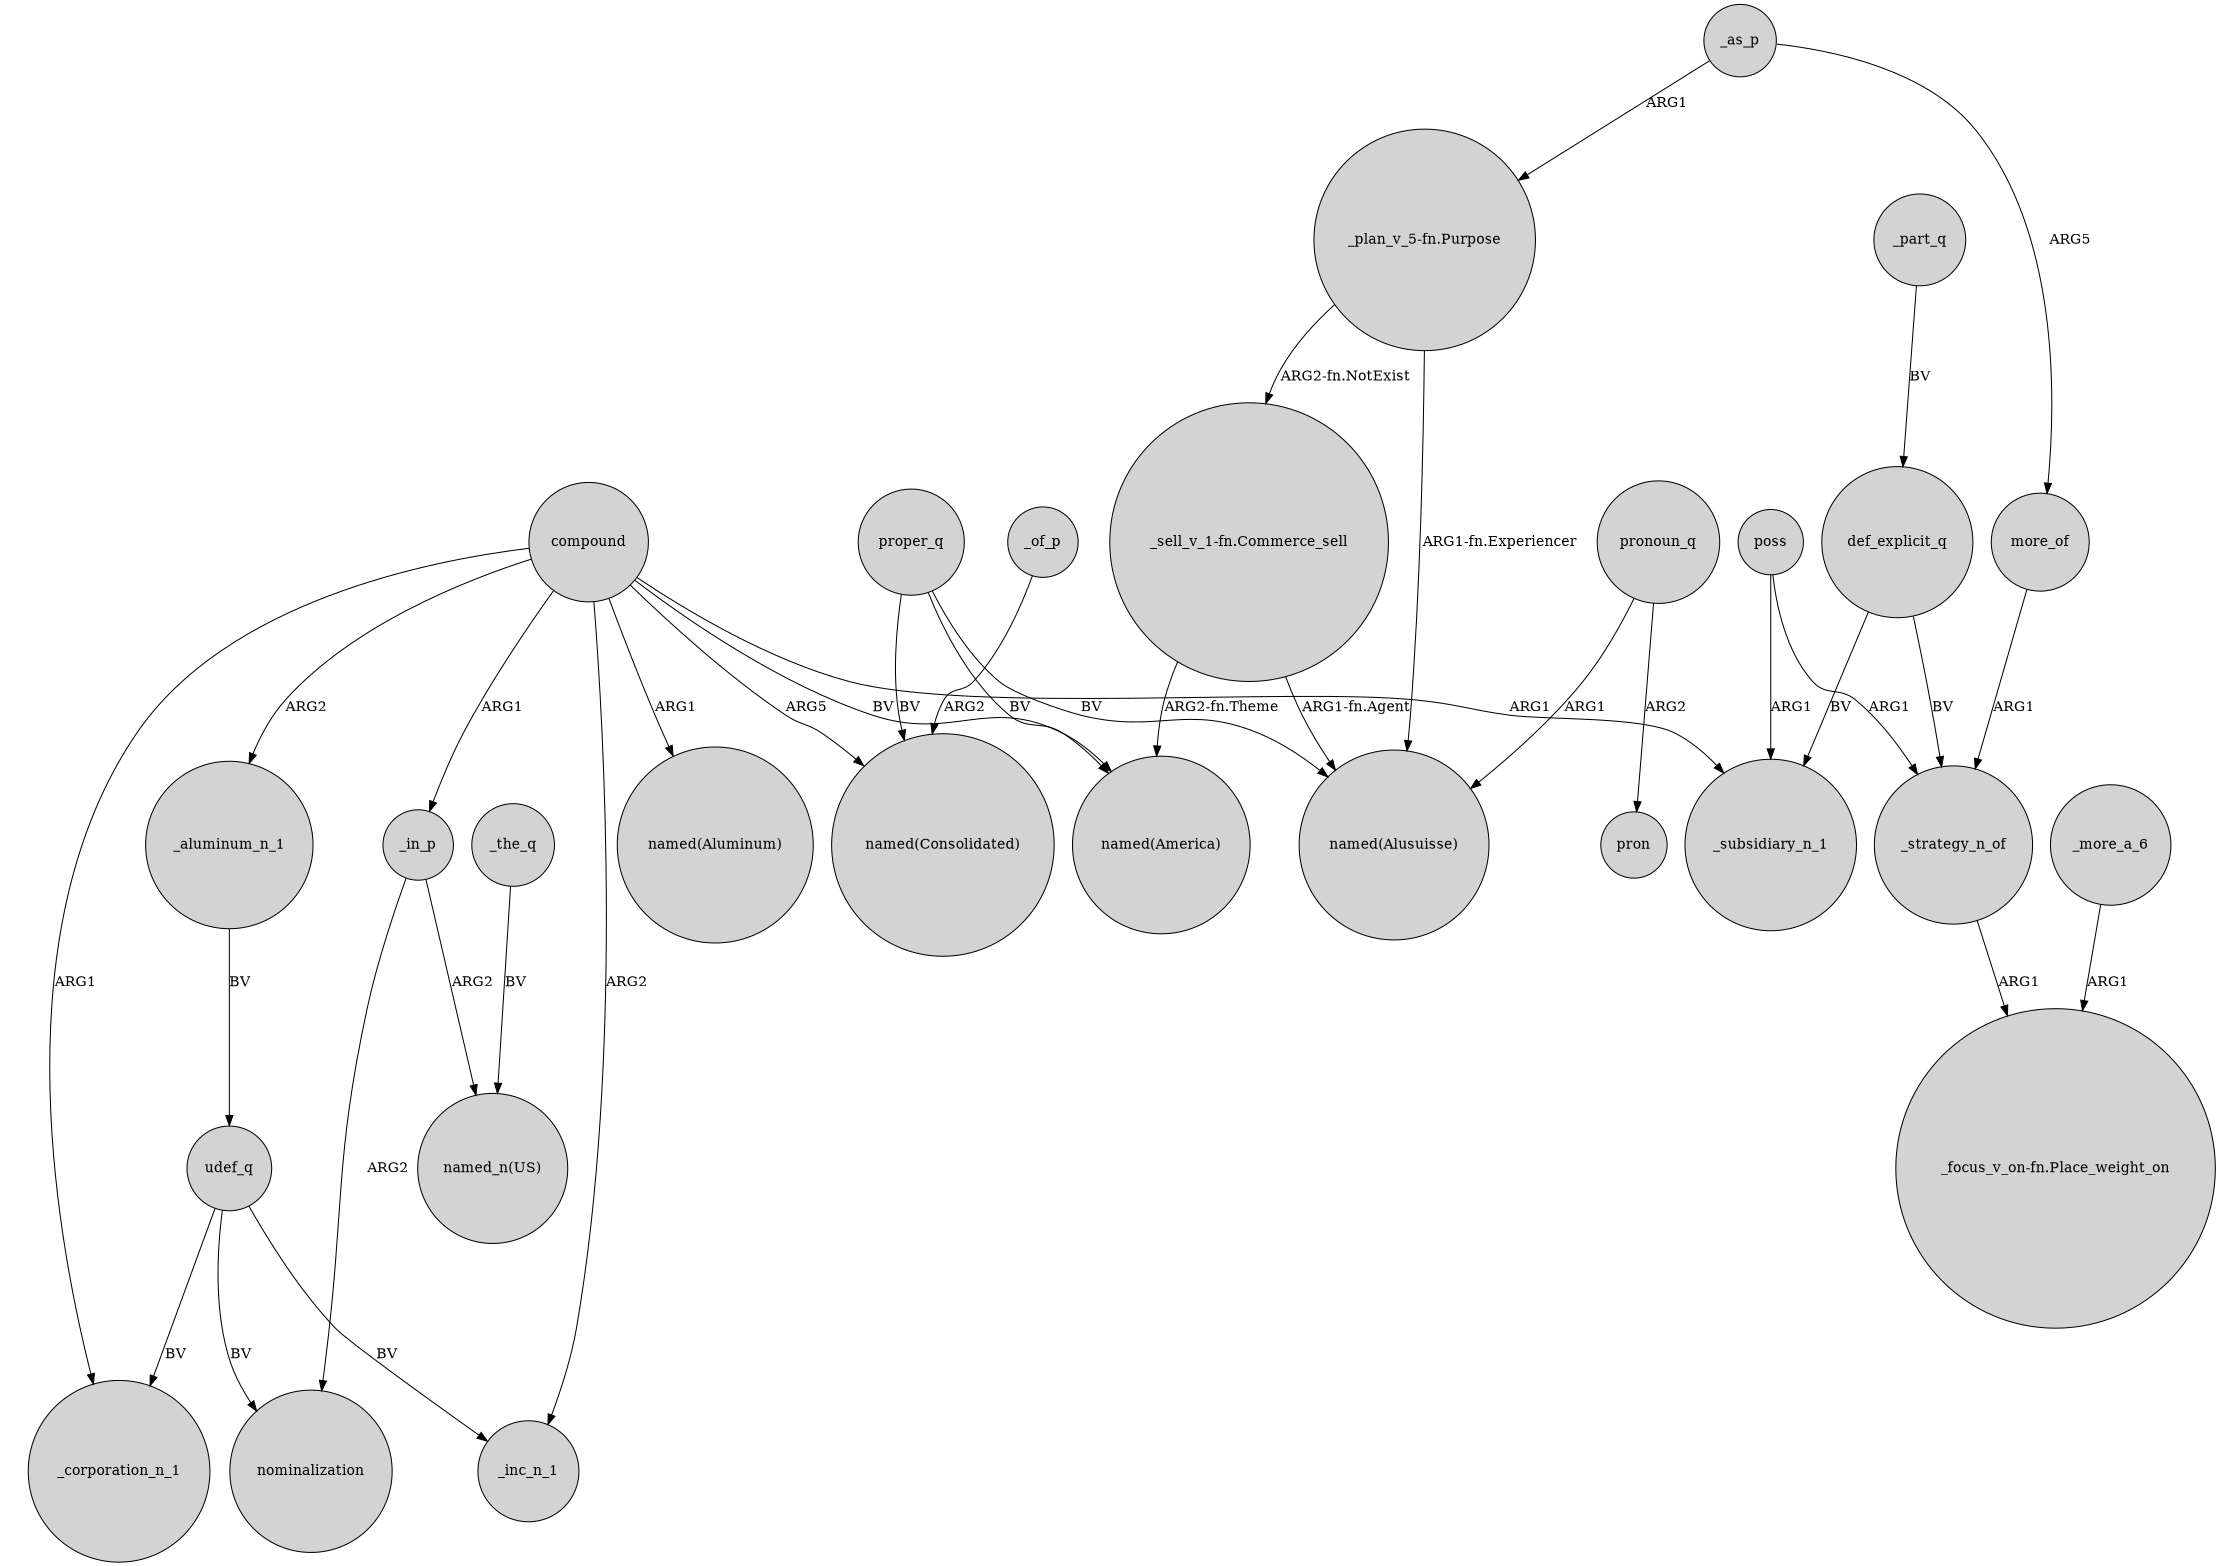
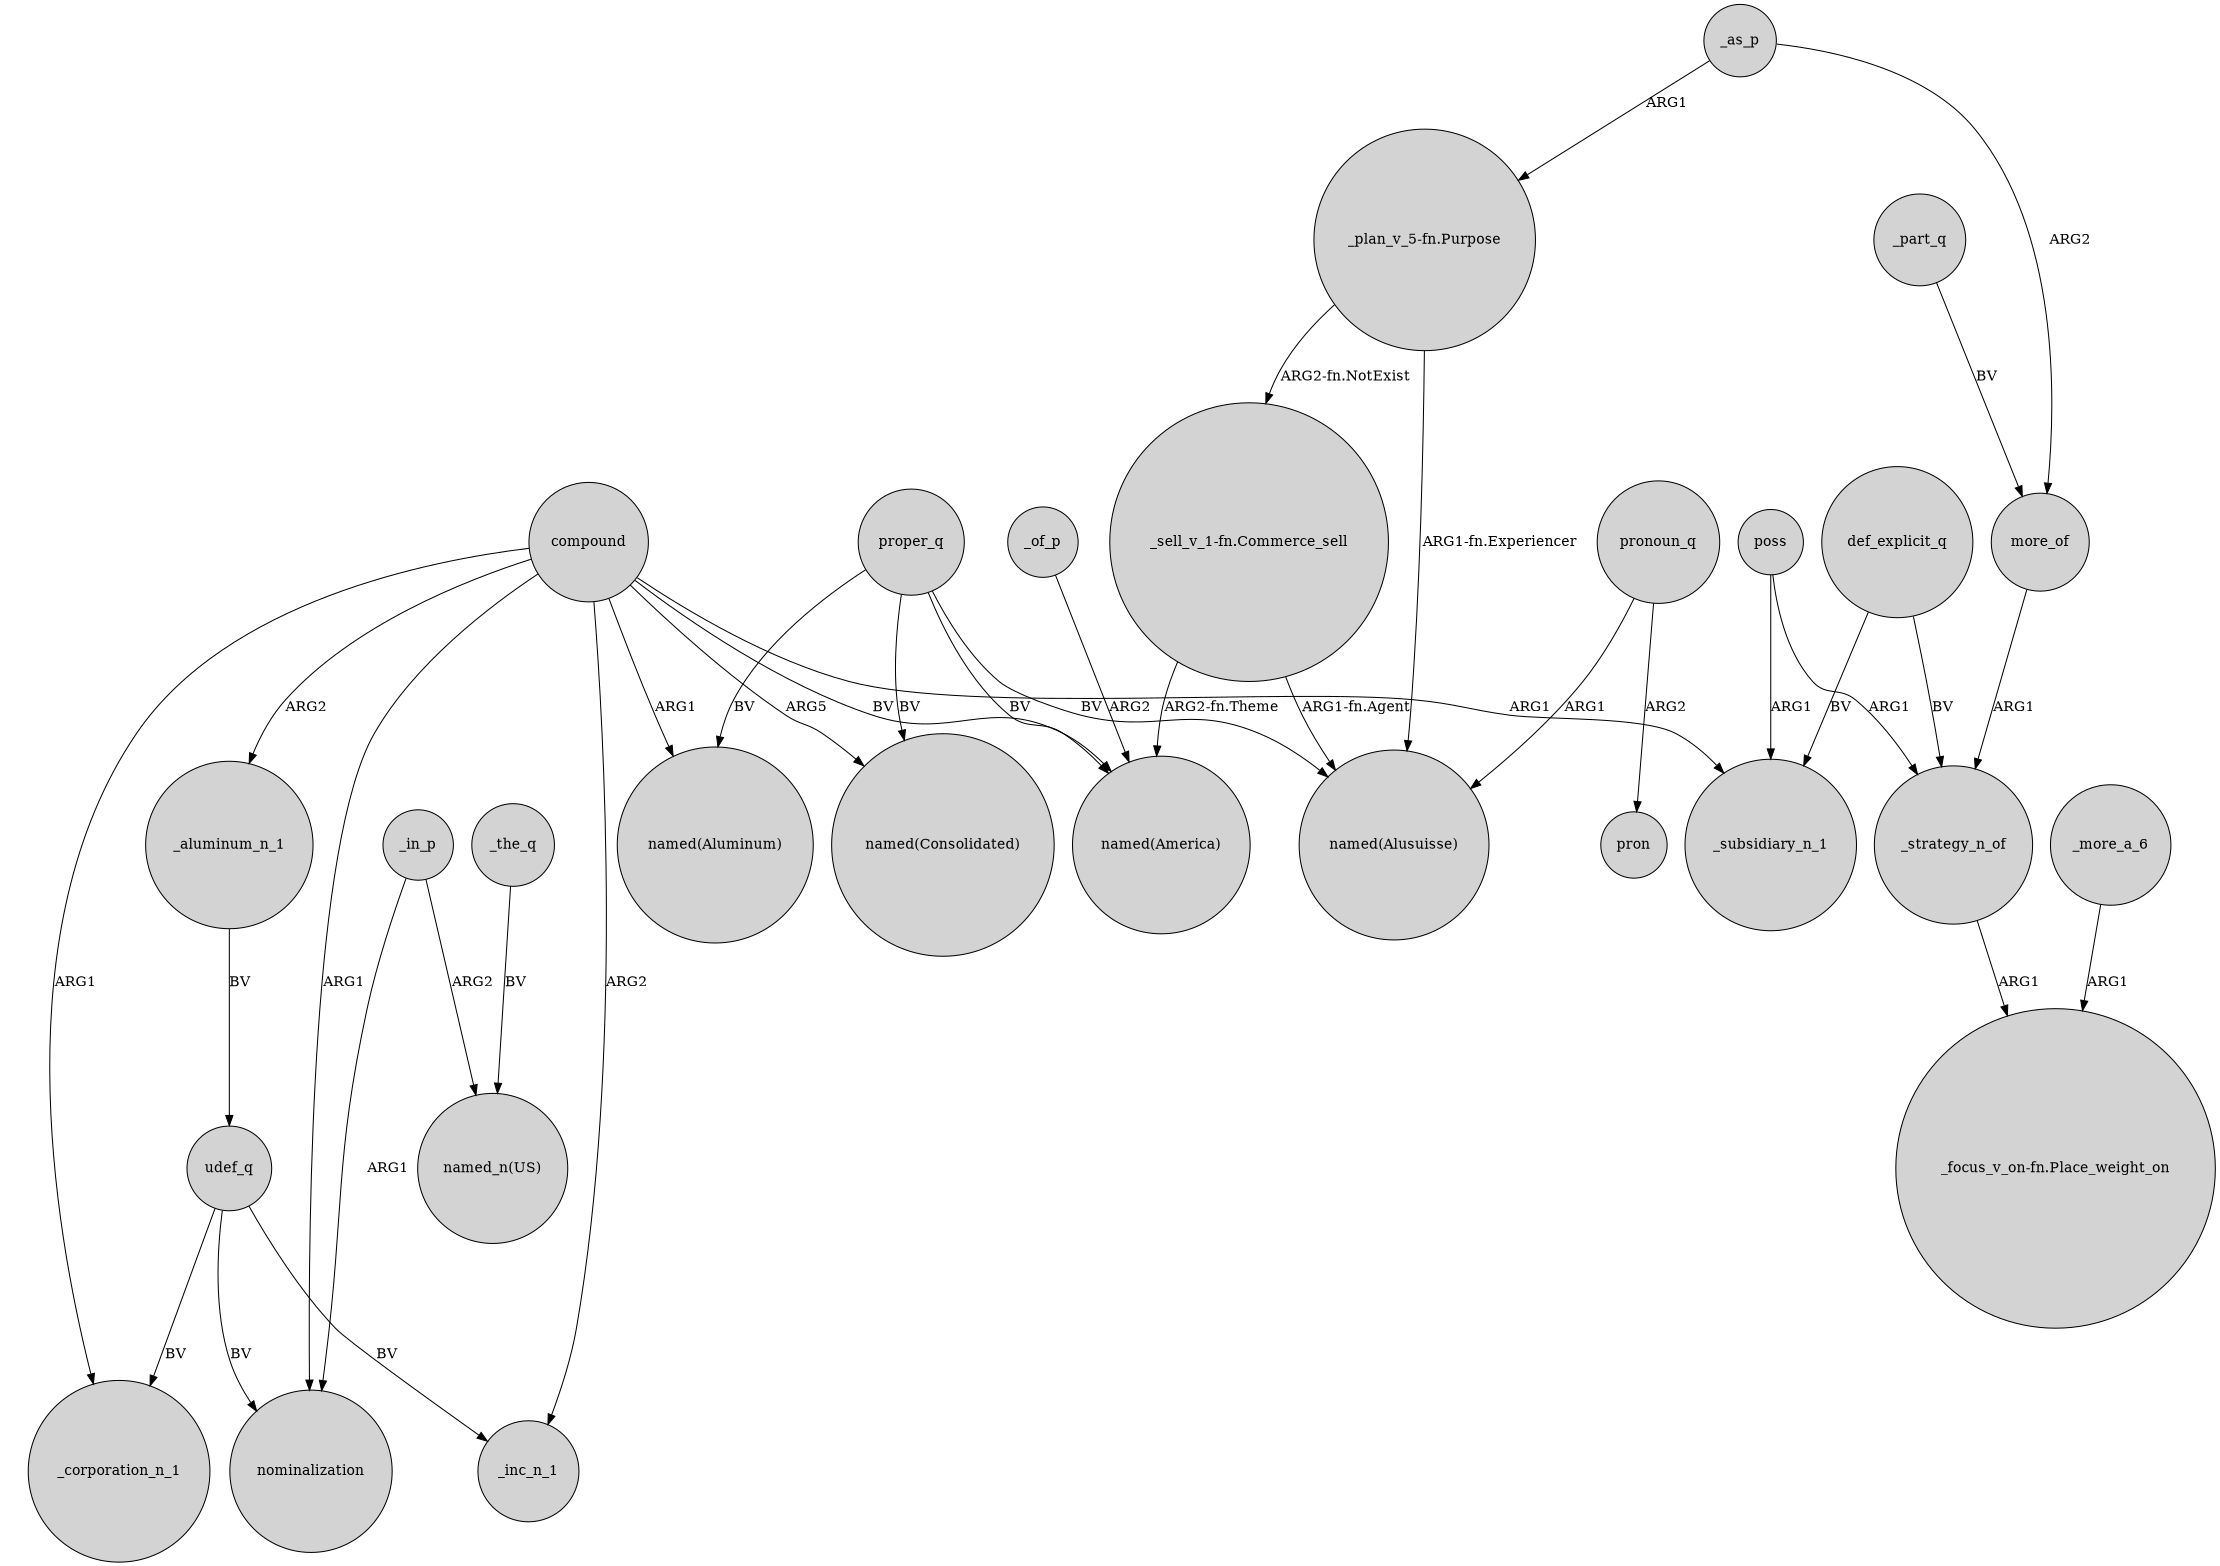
edge "_as_p" -> "more_of": label "ARG5" -> "ARG2"
edge "_part_q" -> "def_explicit_q": now "_part_q" -> "more_of"
edge "proper_q" -> "named(Aluminum)": added, label "BV"
edge "_of_p" -> "named(Consolidated)": now "_of_p" -> "named(America)"
edge "compound" -> "_in_p": now "compound" -> "nominalization"
edge "_in_p" -> "nominalization": label "ARG2" -> "ARG1"
